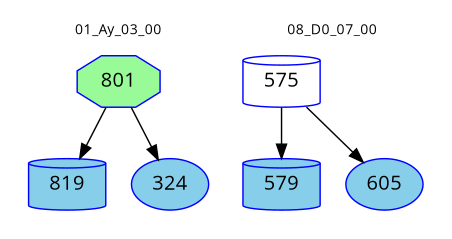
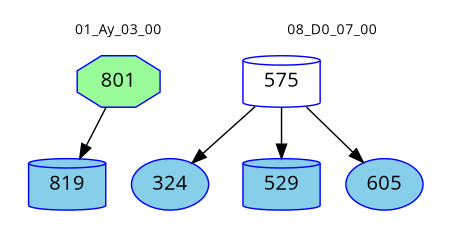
edge "801" -> "324": now "575" -> "324"
node "579": label "579" -> "529"
